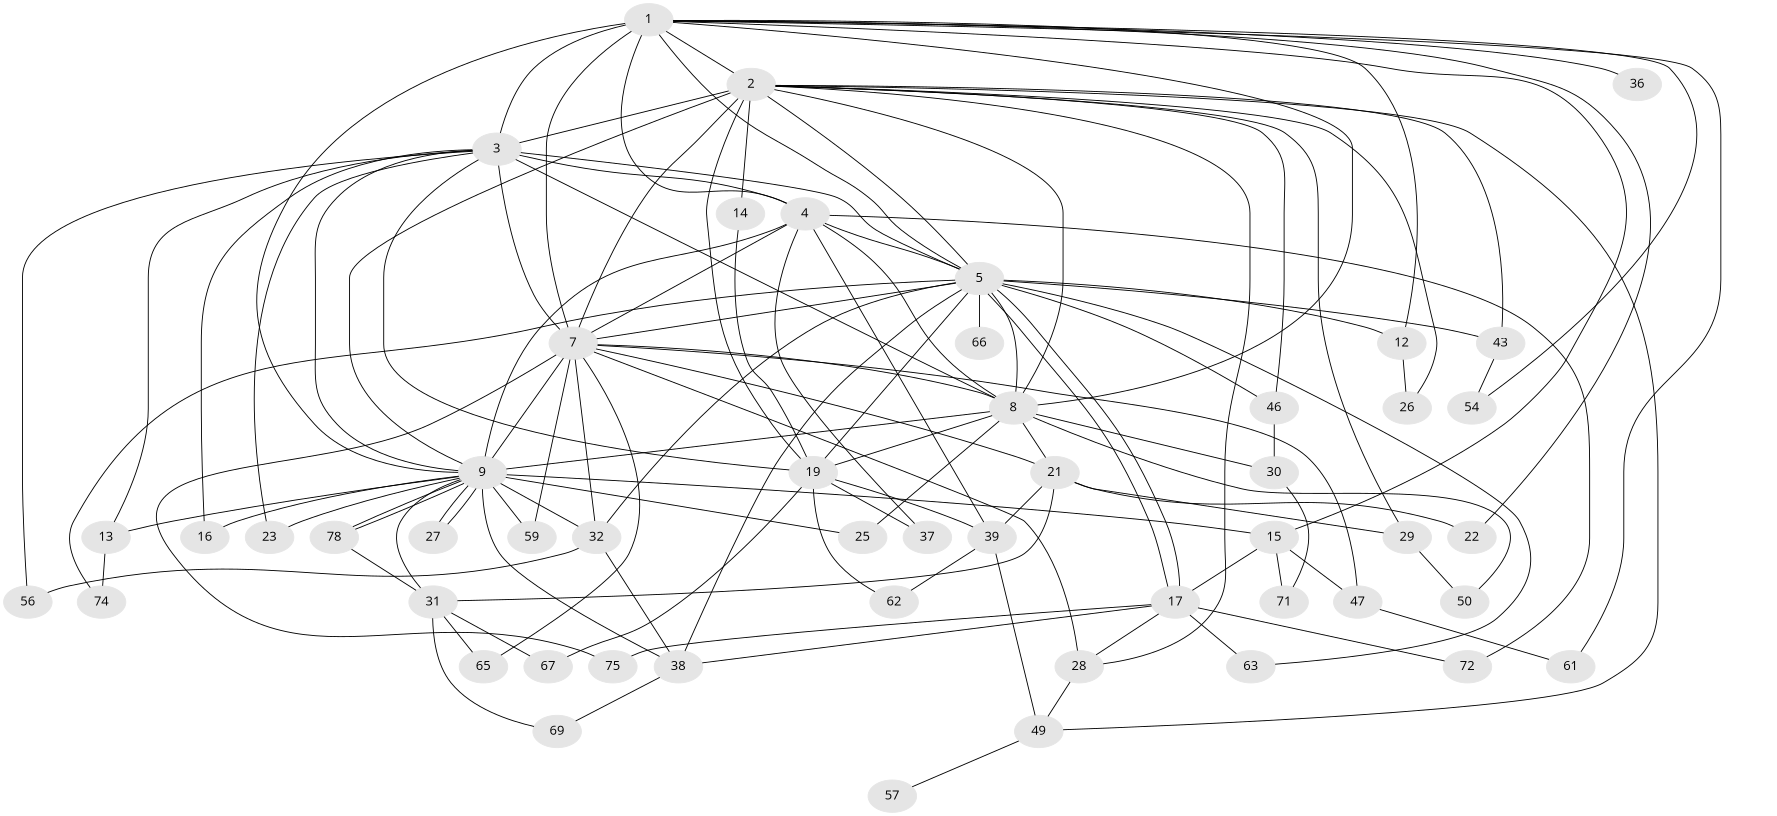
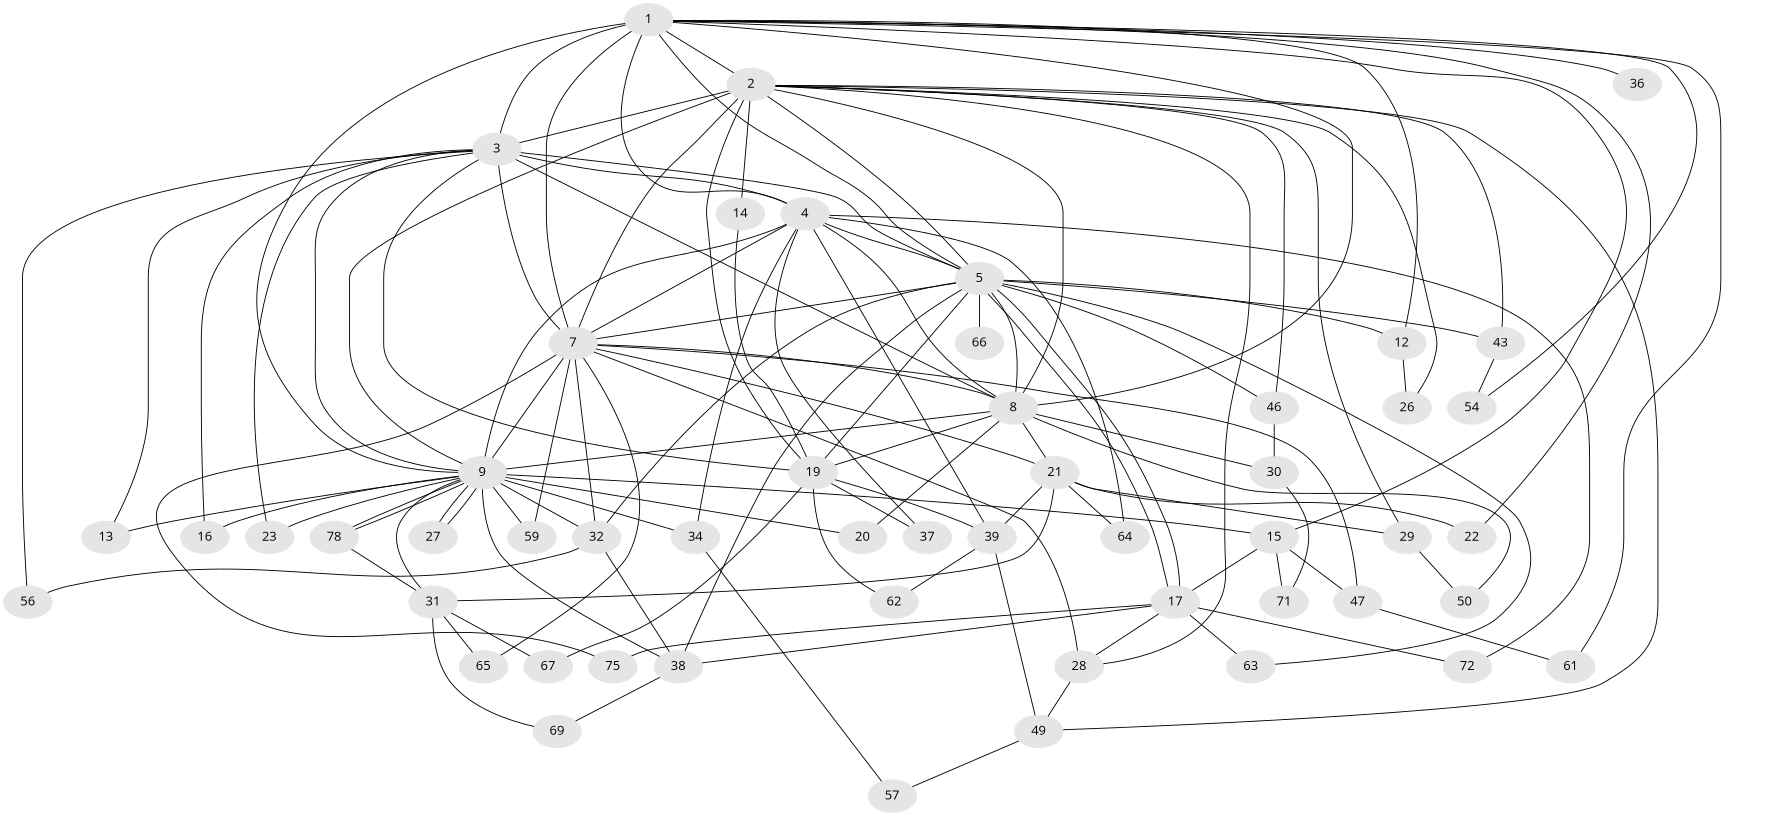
node "34": added
node "25": label "25" -> "20"
node "64": added
node "74": removed
